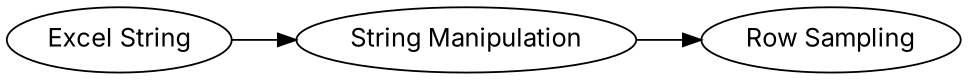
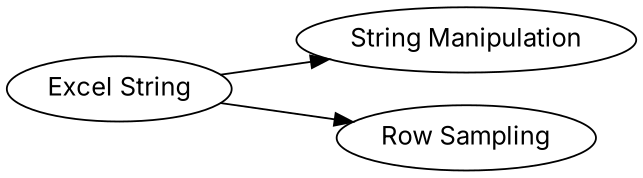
edge "String Manipulation" -> "Row Sampling": now "Excel String" -> "Row Sampling"
